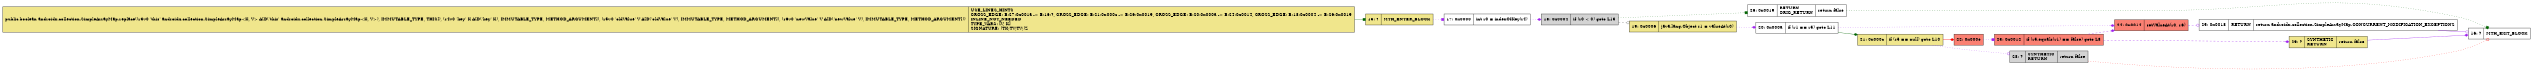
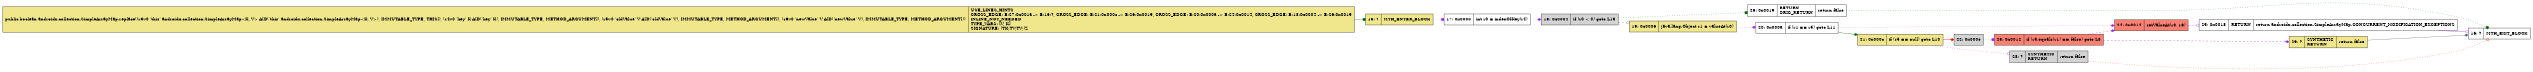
edge "29: ?" -> "16: ?": color purple -> gray40
node "22: 0x000e": fillcolor salmon -> lightgrey
